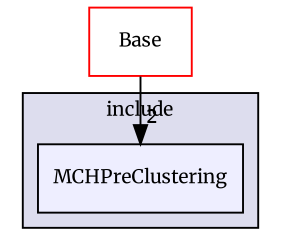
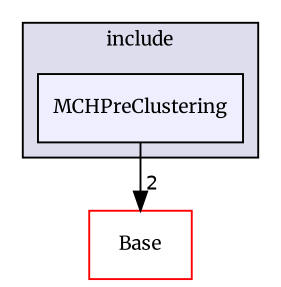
edge "Base" -> "MCHPreClustering": reversed
